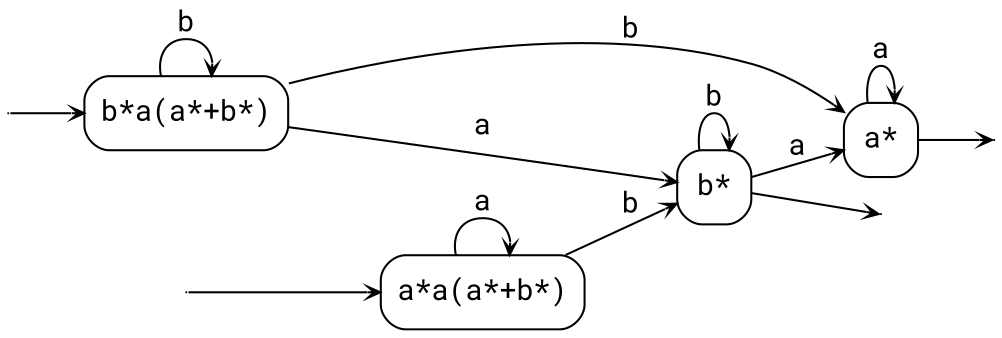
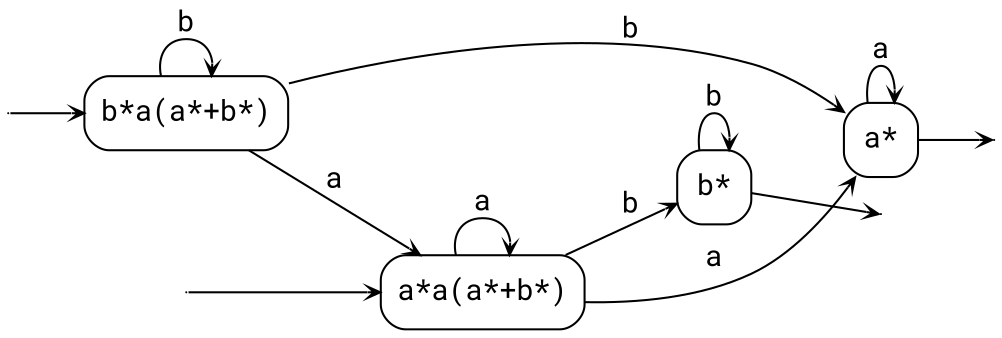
edge "b*a(a*+b*)" -> "b*": now "b*a(a*+b*)" -> "a*a(a*+b*)"
edge "b*" -> "a*": now "a*a(a*+b*)" -> "a*"
